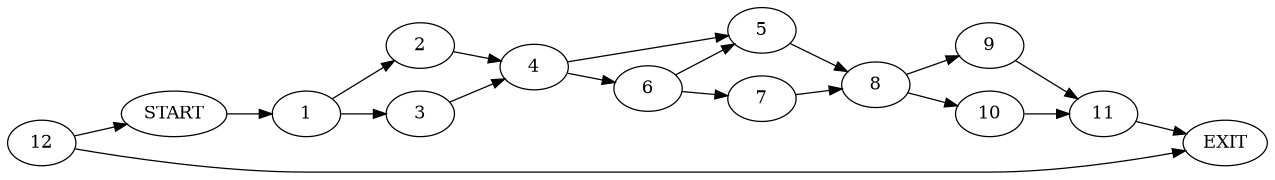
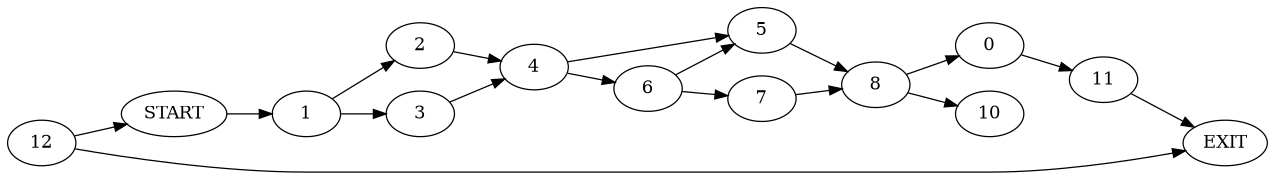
node "9": label "9" -> "0"
edge "10" -> "11": removed
